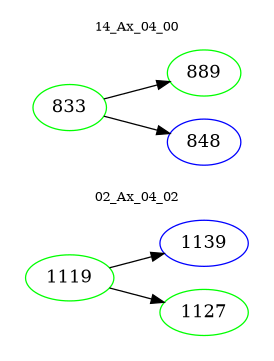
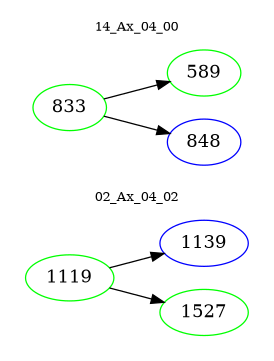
node "889": label "889" -> "589"
node "1127": label "1127" -> "1527"
